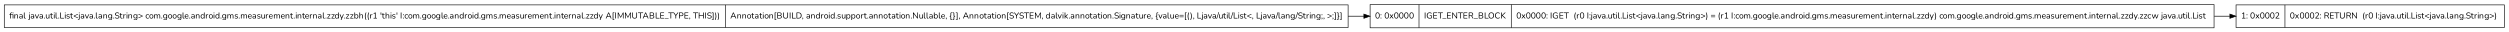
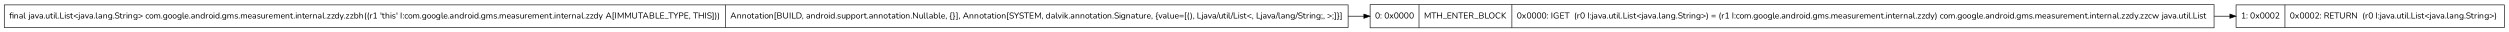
node "0: 0x0000": text "IGET_ENTER_BLOCK" -> "MTH_ENTER_BLOCK"
